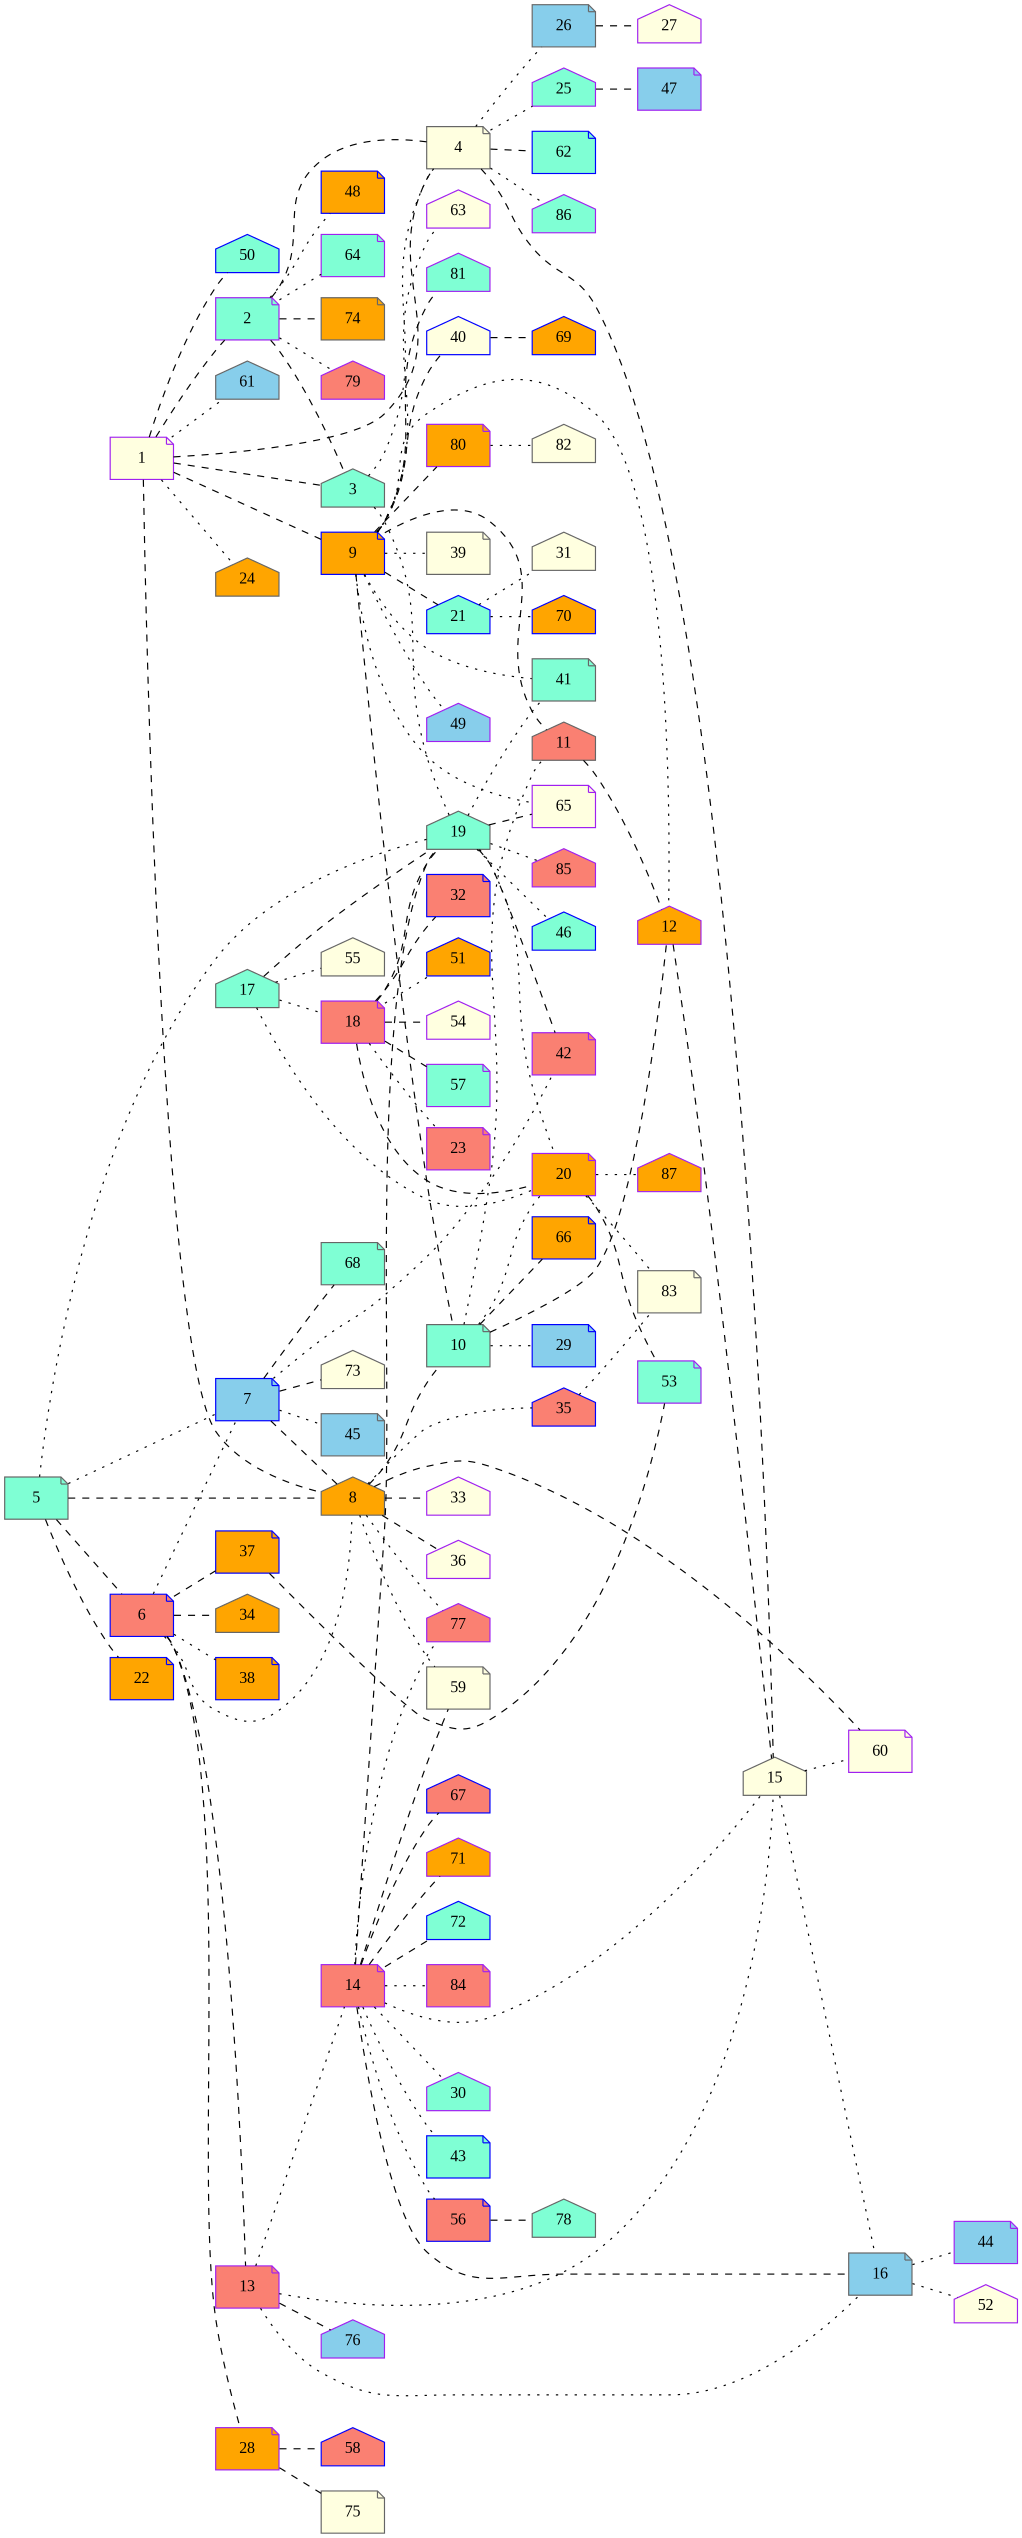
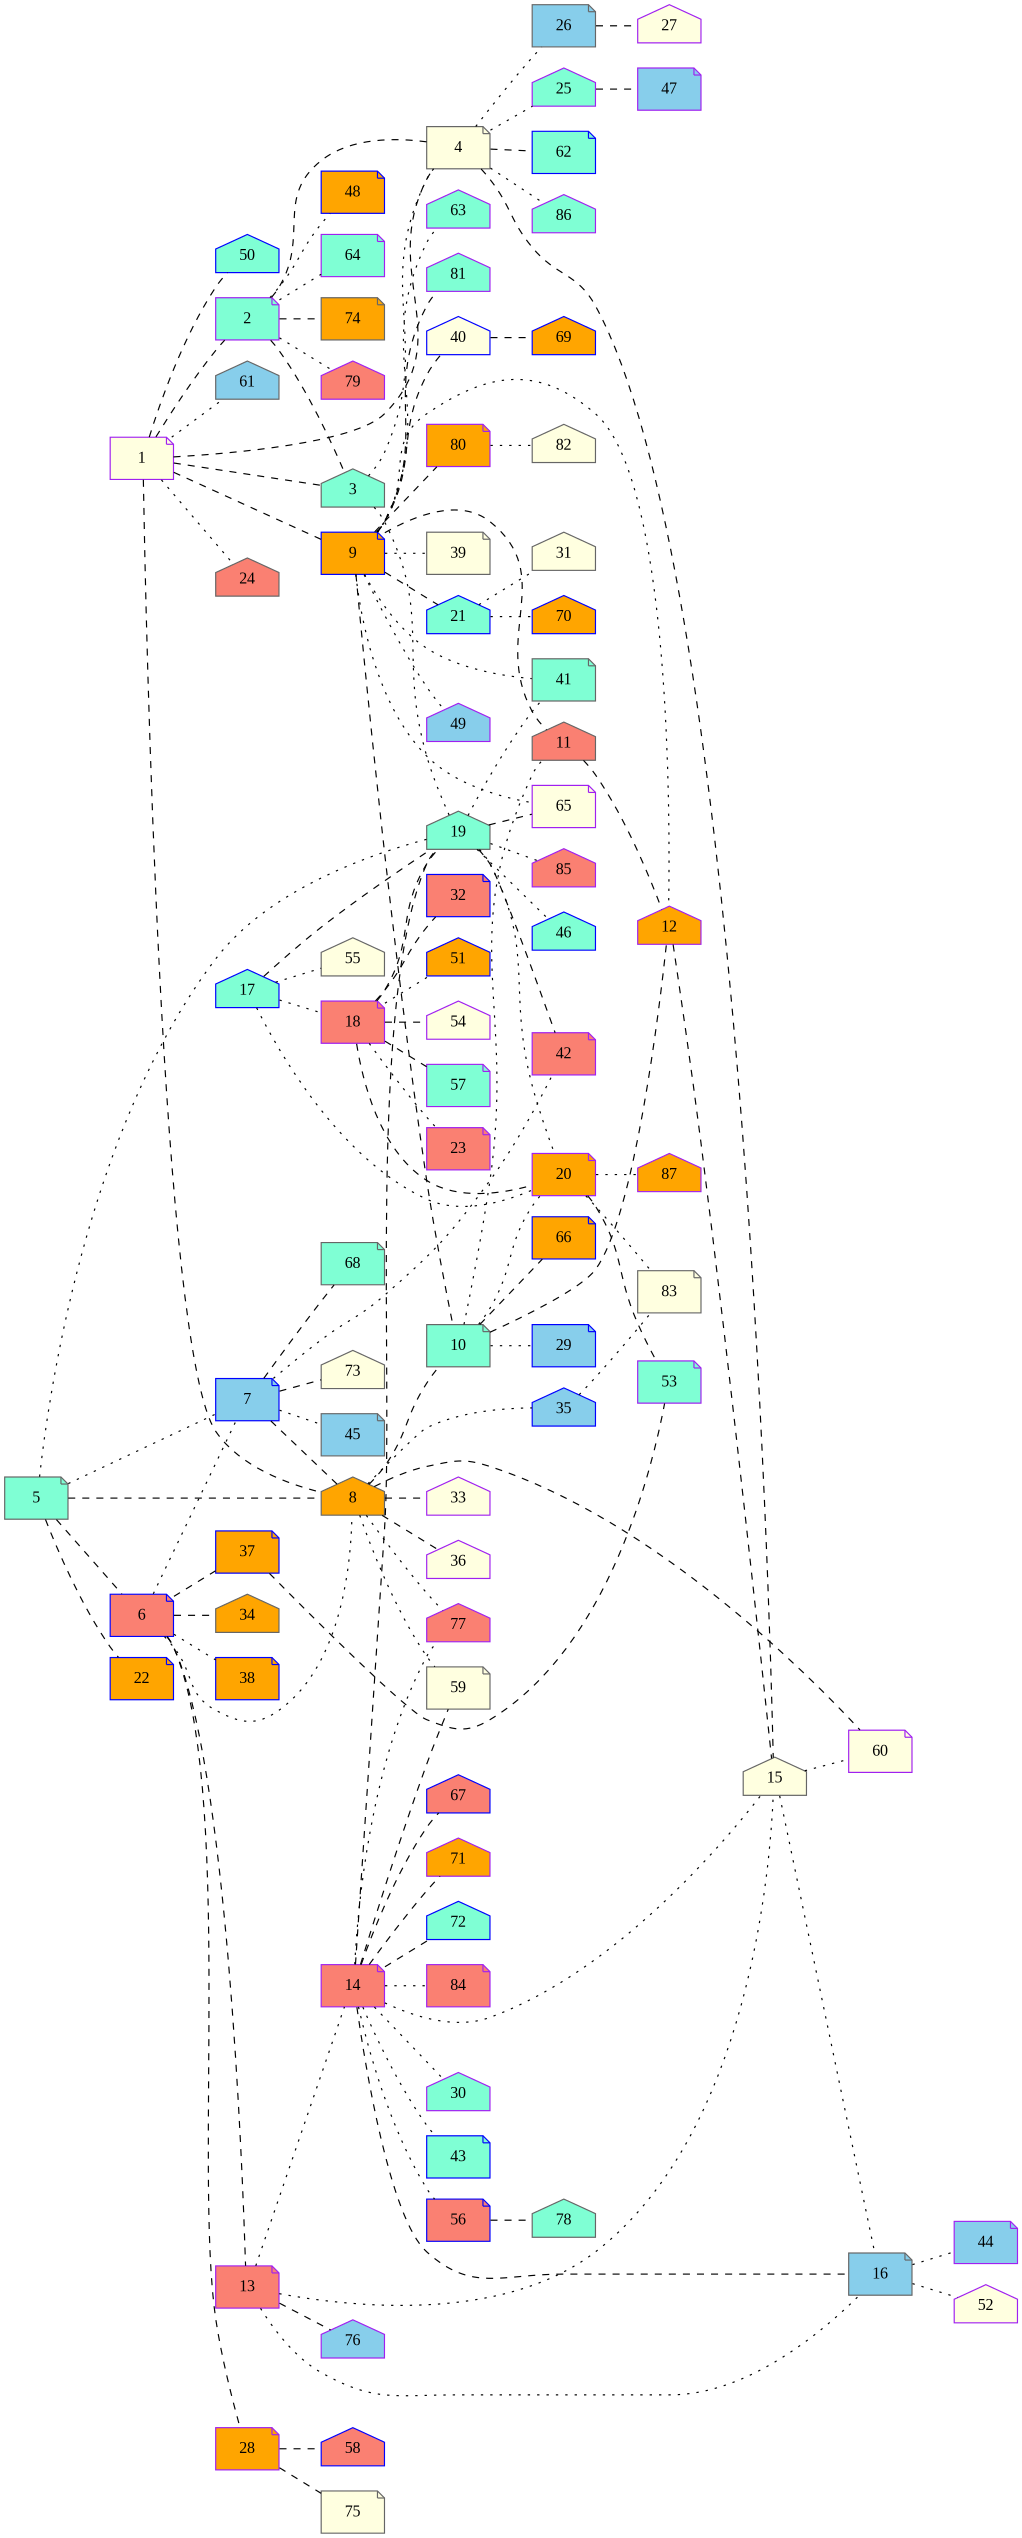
node "63": fillcolor lightyellow -> aquamarine
node "24": fillcolor orange -> salmon
node "17": color gray40 -> blue
node "35": fillcolor salmon -> skyblue
